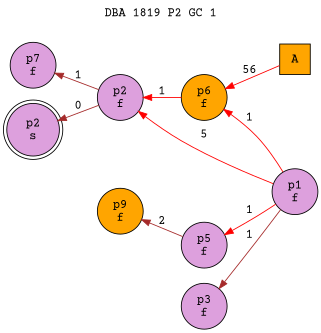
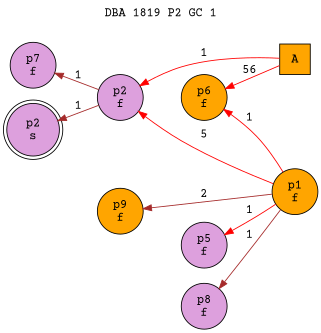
edge "p6 f" -> "p2 f": now "A" -> "p2 f"
edge "p2 f" -> "p2 s": label "0" -> "1"
node "p1 f": fillcolor plum -> orange
edge "p5 f" -> "p9 f": now "p1 f" -> "p9 f"
node "p3 f": label "p3 f" -> "p8 f"
